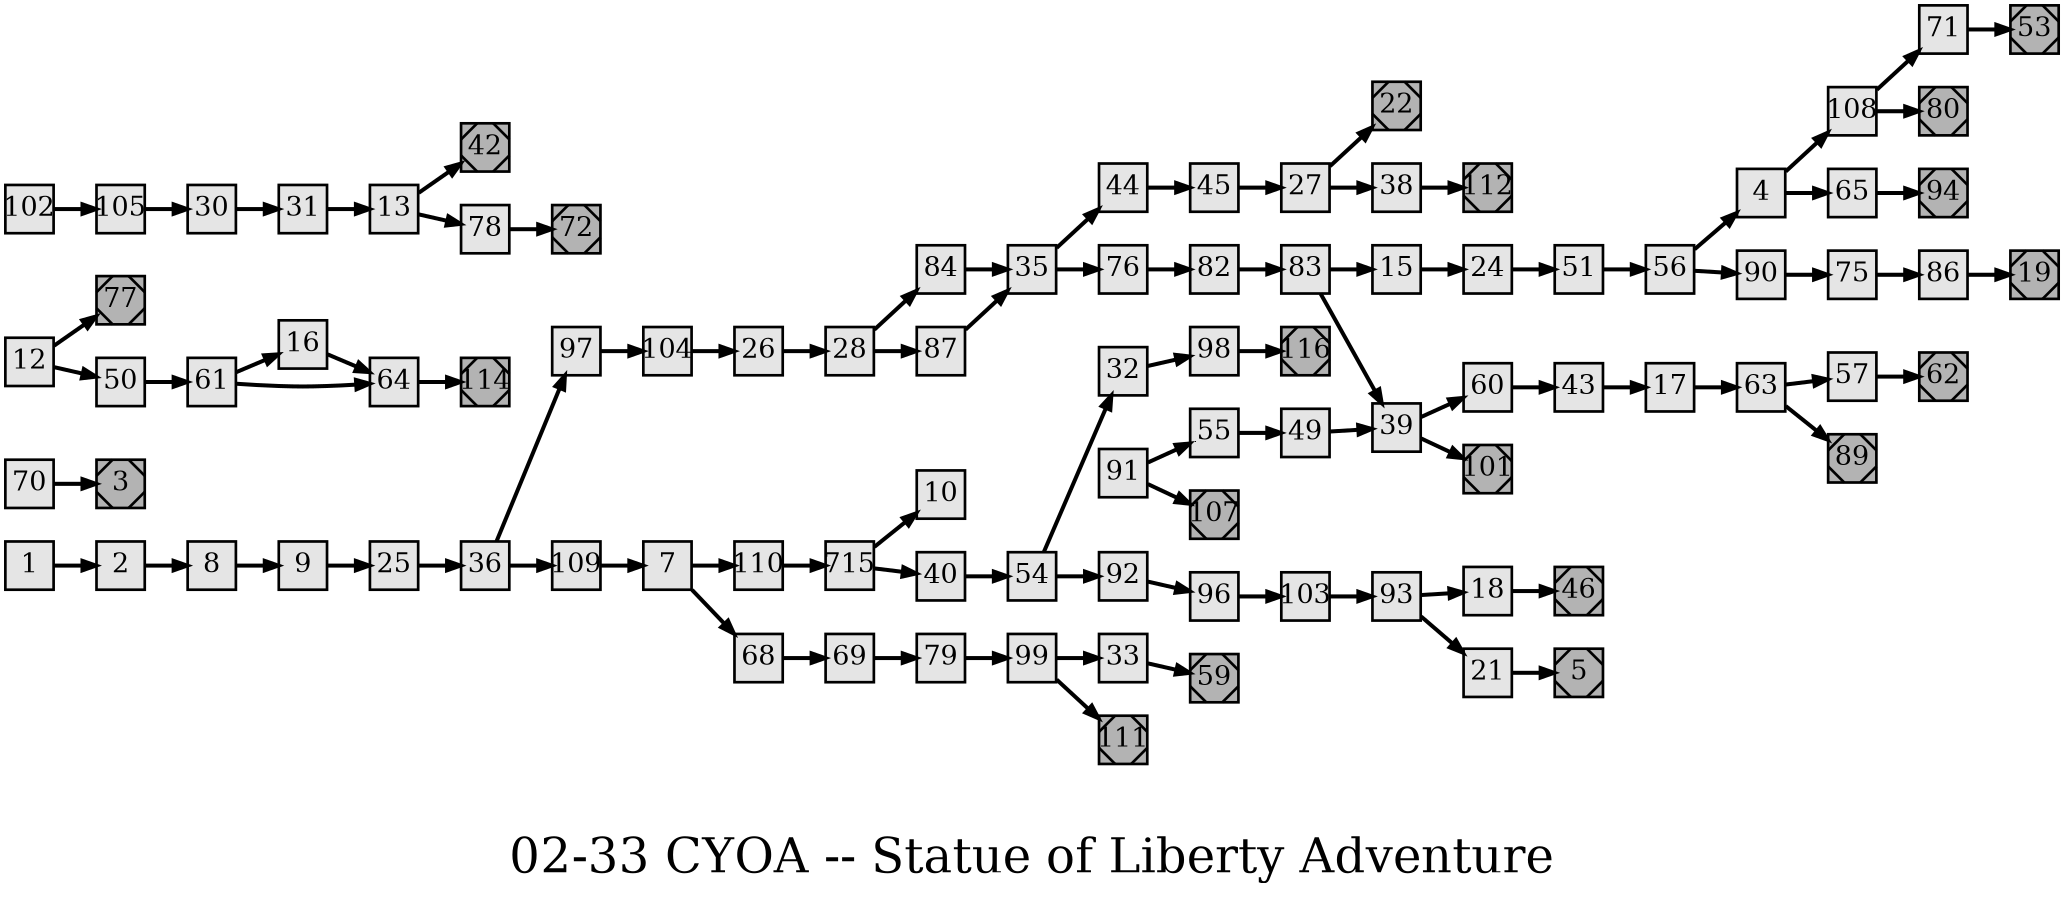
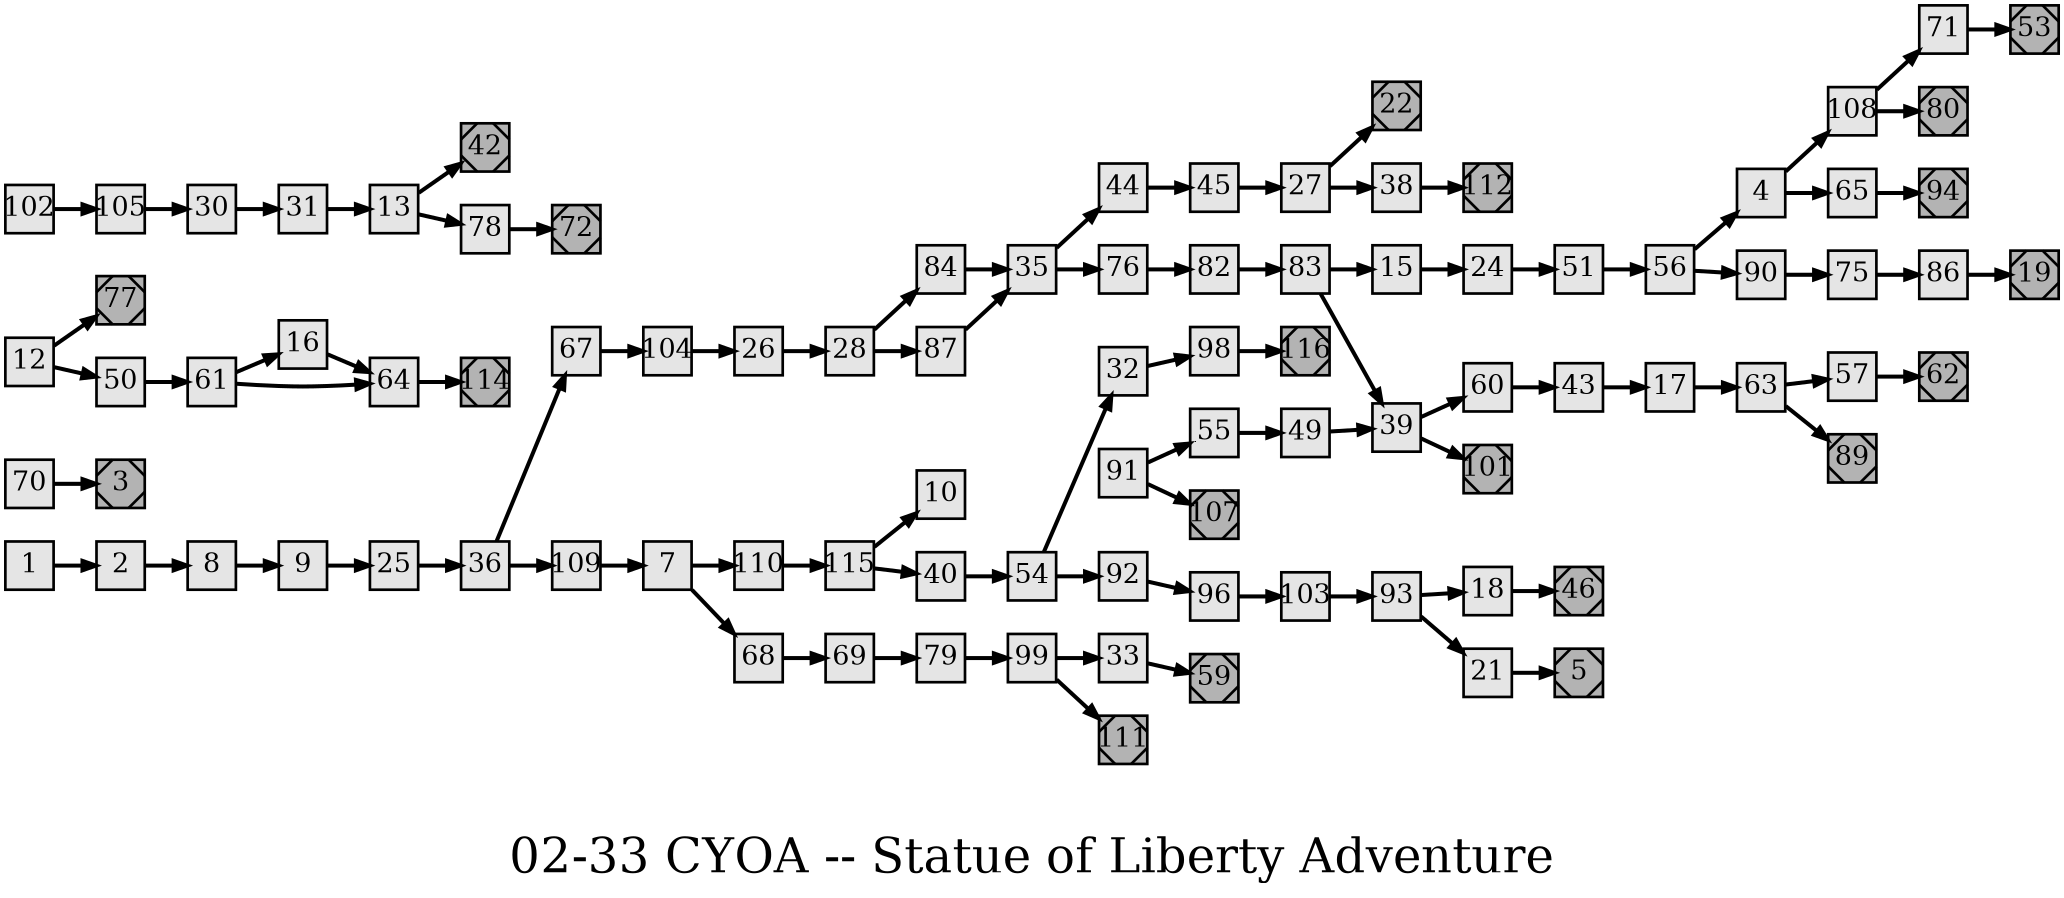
node "97": label "97" -> "67"
node "715": label "715" -> "115"
